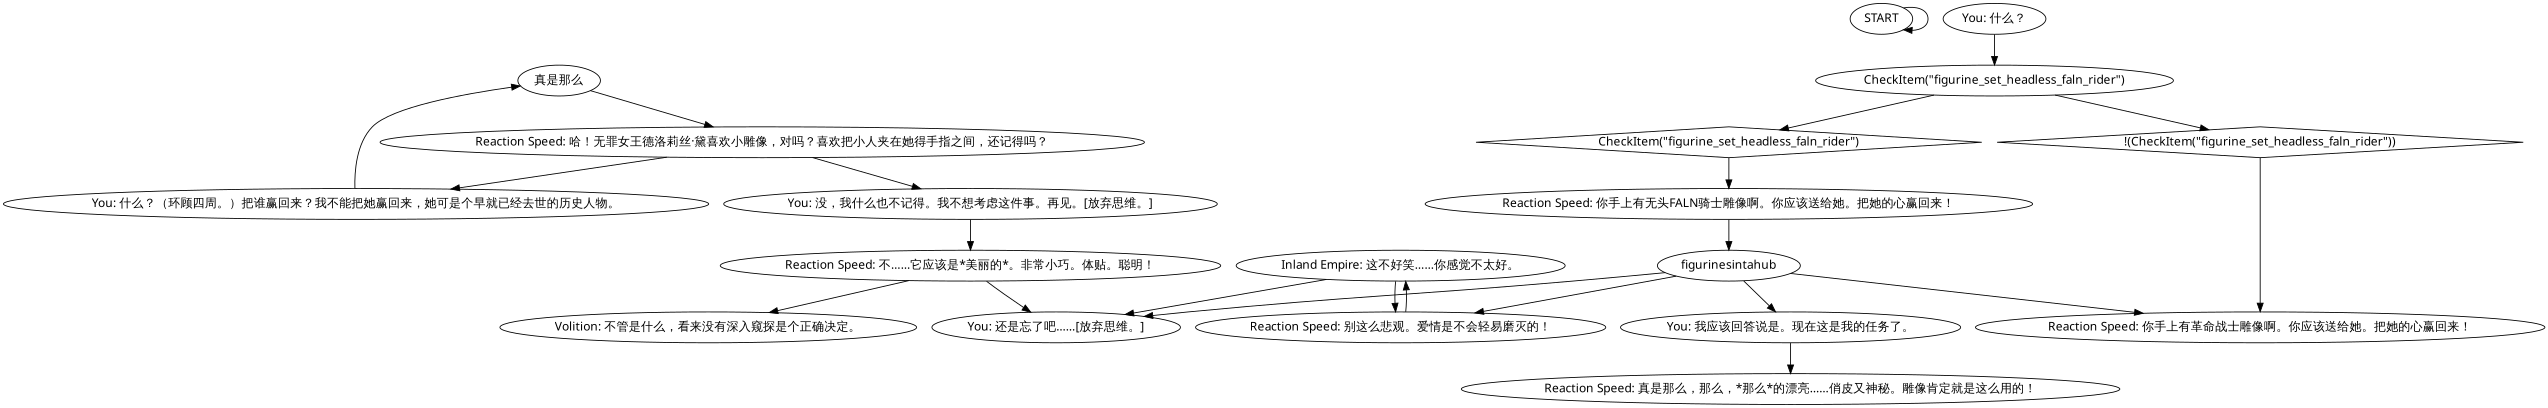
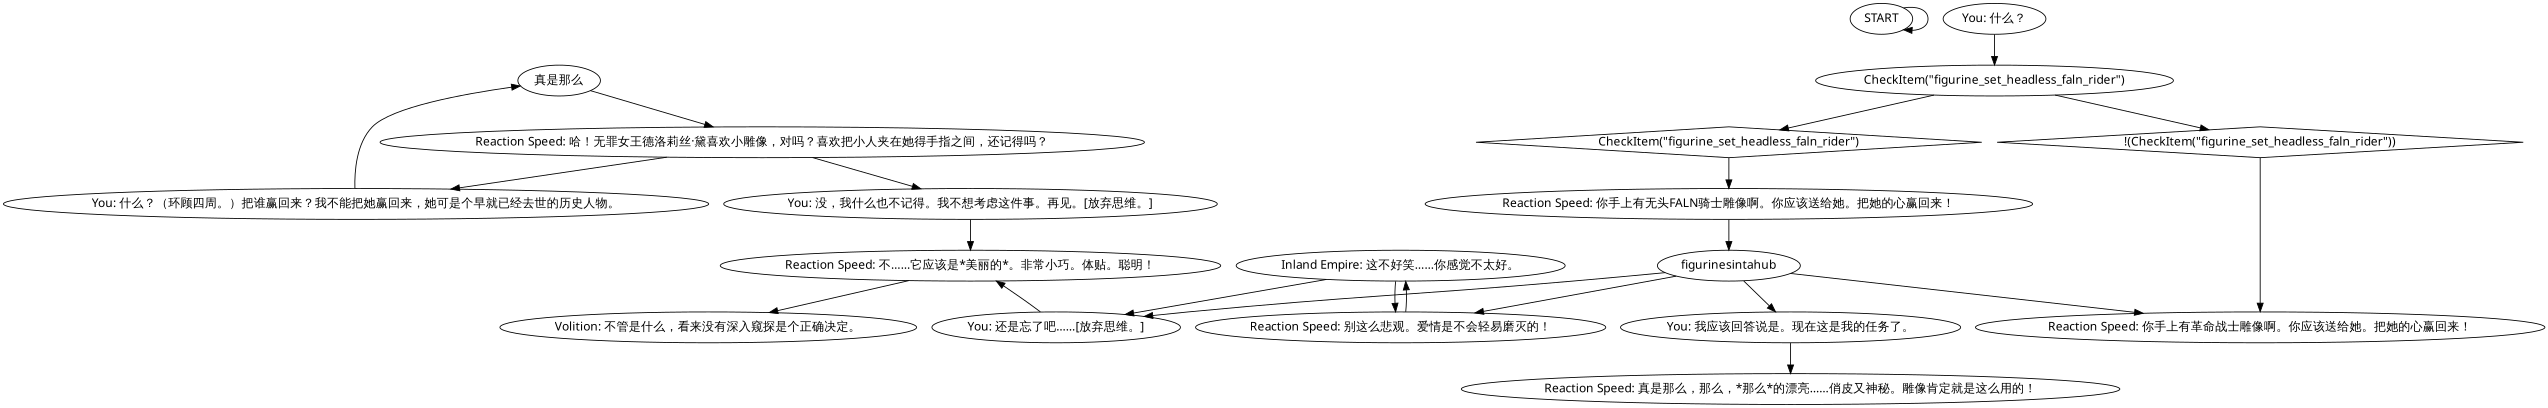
edge "Reaction Speed: 不……它应该是*美丽的*。非常小巧。体贴。聪明！" -> "You: 还是忘了吧……[放弃思维。]": reversed
